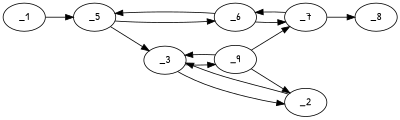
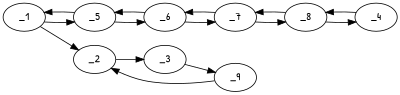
node "_4": added
edge "_5" -> "_3": now "_5" -> "_1"
edge "_9" -> "_7": now "_8" -> "_7"
edge "_9" -> "_3": removed
edge "_3" -> "_2": now "_1" -> "_2"
